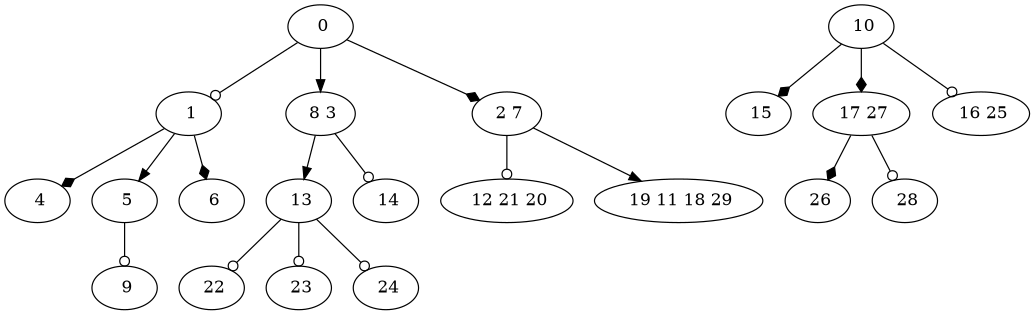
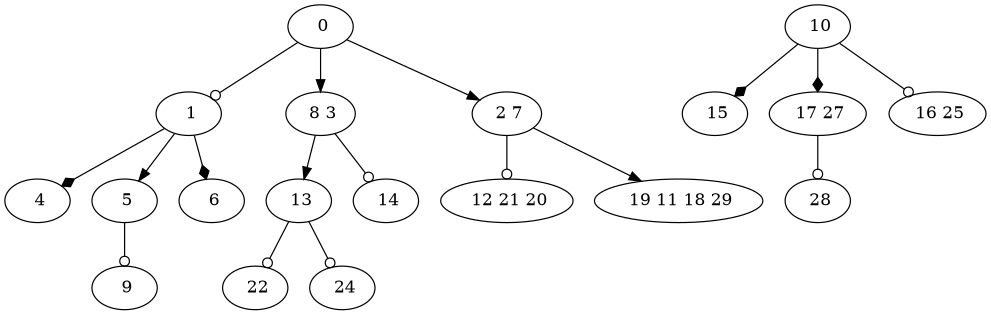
edge "0" -> "2 7": arrowhead diamond -> normal
node "26": removed
node "23": removed
